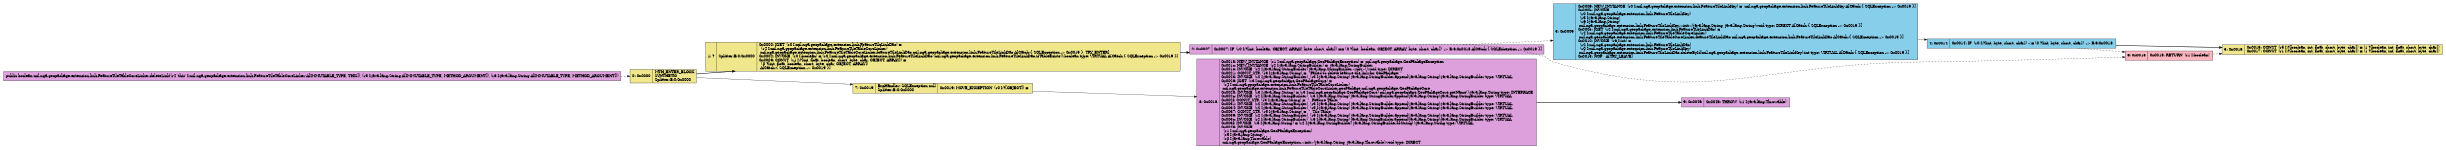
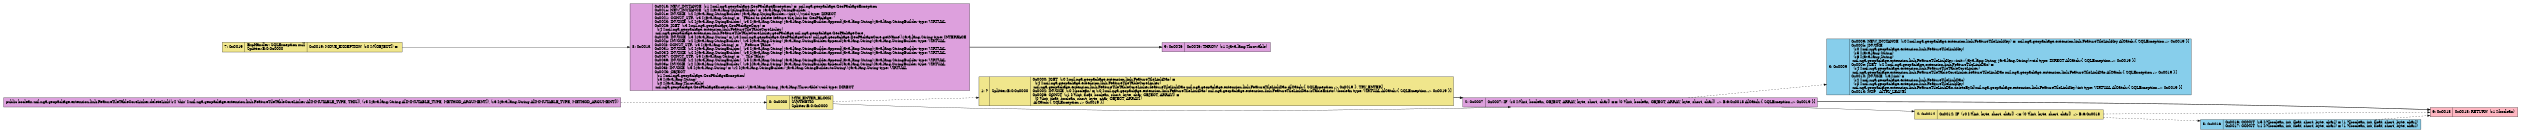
edge "3: 0x0009" -> "4: 0x0014": now "2: 0x0007" -> "4: 0x0014"
node "4: 0x0014": fillcolor skyblue -> khaki
edge "4: 0x0014" -> "5: 0x0016": style bold -> dashed
node "5: 0x0016": fillcolor khaki -> skyblue
edge "6: 0x0018" -> "5: 0x0016": reversed
edge "0: 0x0000" -> "1: ?": style bold -> dashed
edge "2: 0x0007" -> "6: 0x0018": style dashed -> bold
edge "0: 0x0000" -> "7: 0x0019": now "0: 0x0000" -> "2: 0x0007"
node "8: 0x001a": text "0x0043: INVOKE" -> "0x0043: OBJECT"
